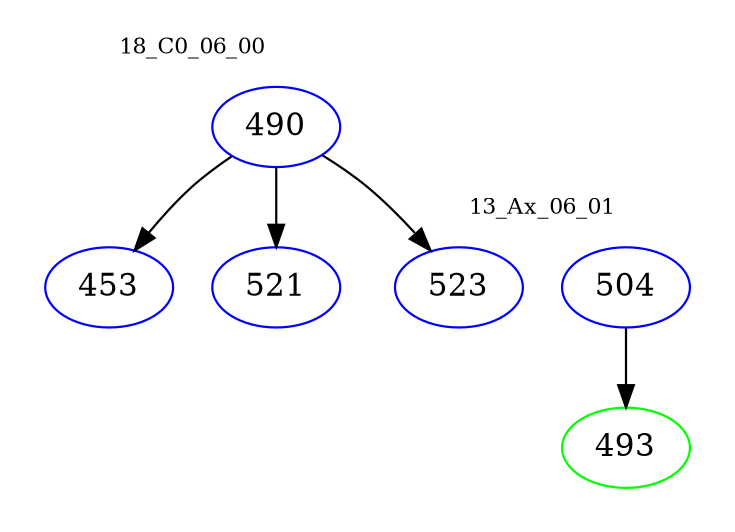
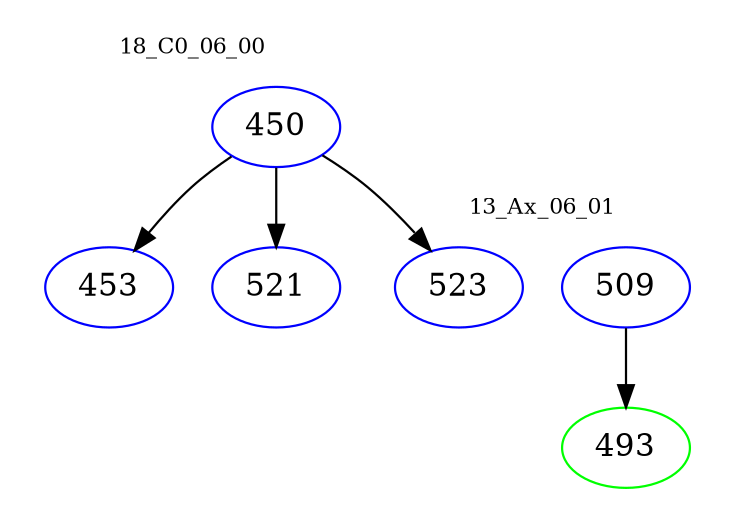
node "490": label "490" -> "450"
node "504": label "504" -> "509"
